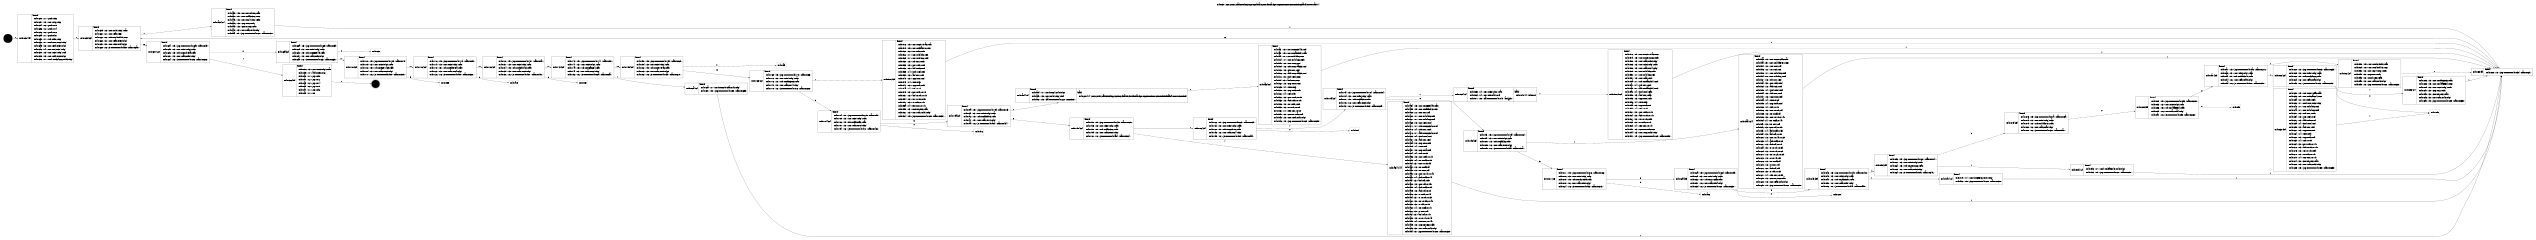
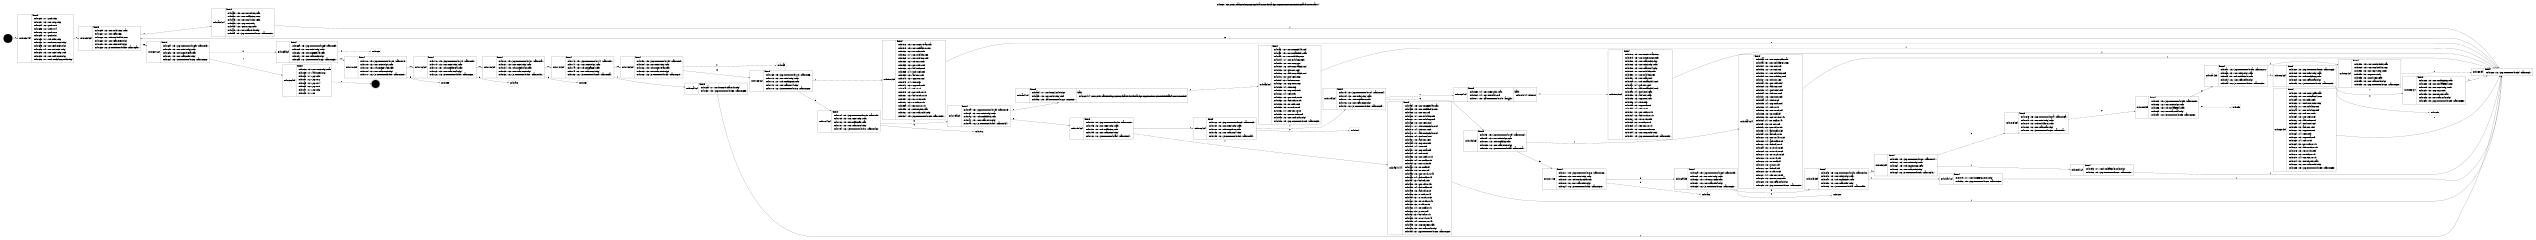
edge "0x401c30 [90]" -> "0x4018d9": now "0x401c30 [90]" -> "0x401cee [5]"
